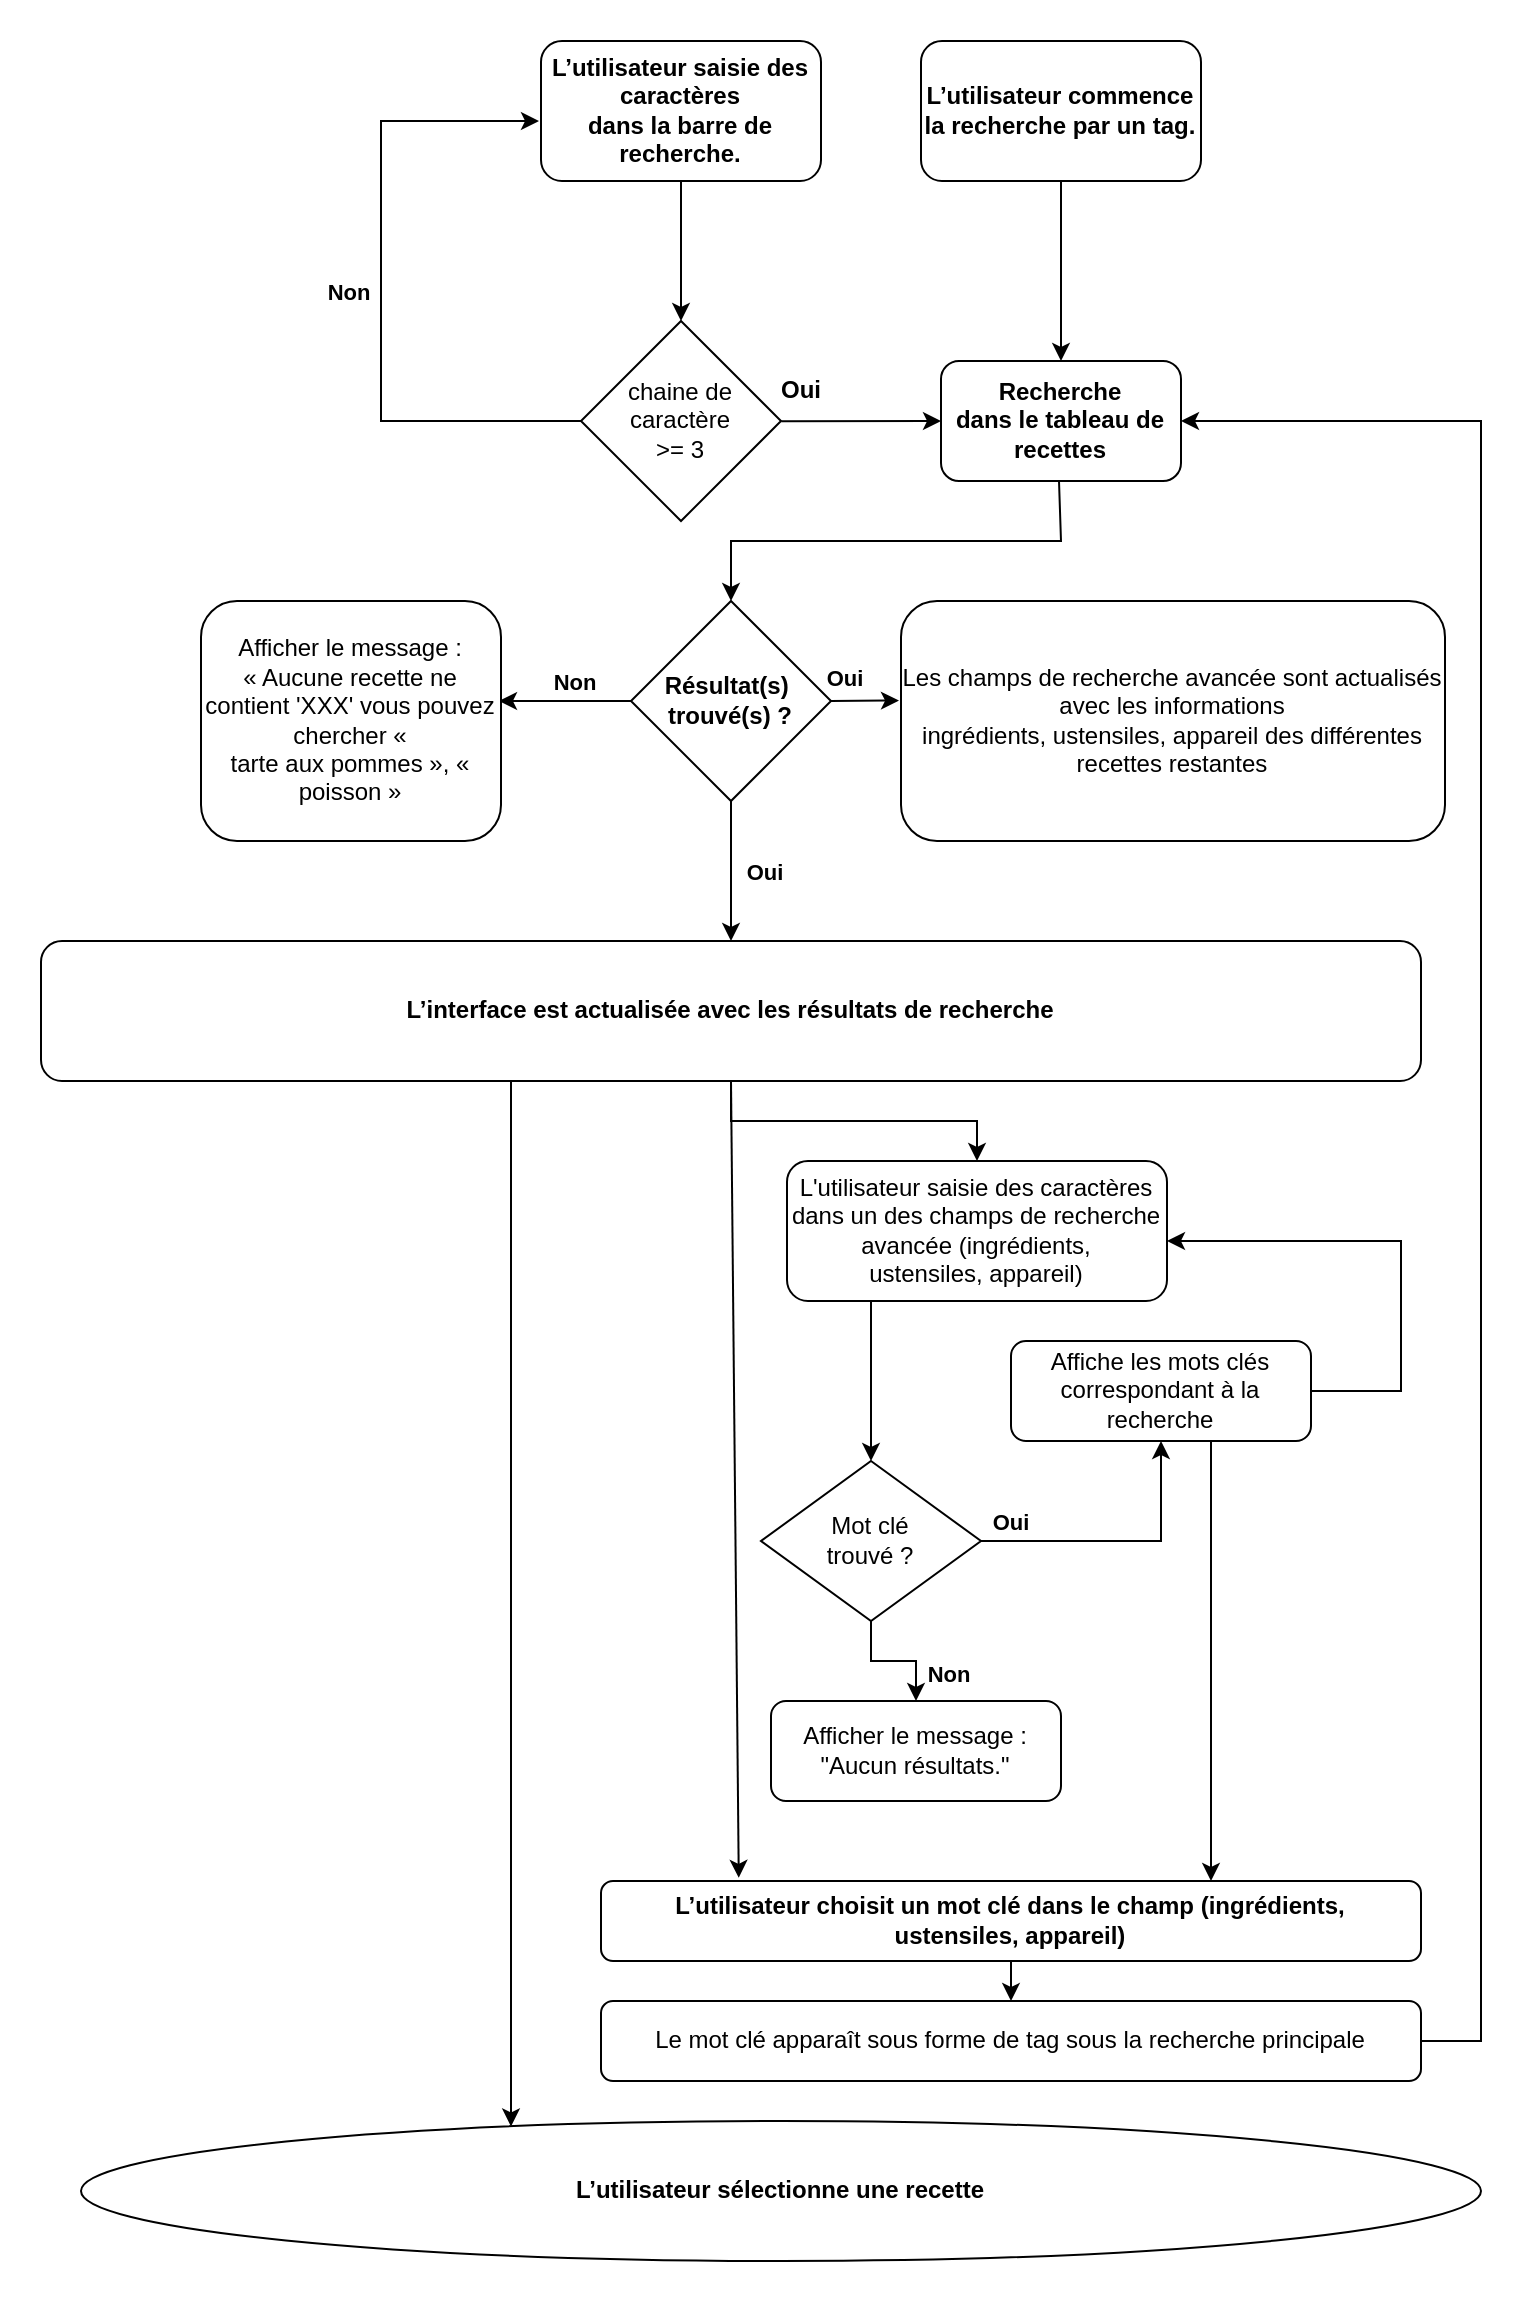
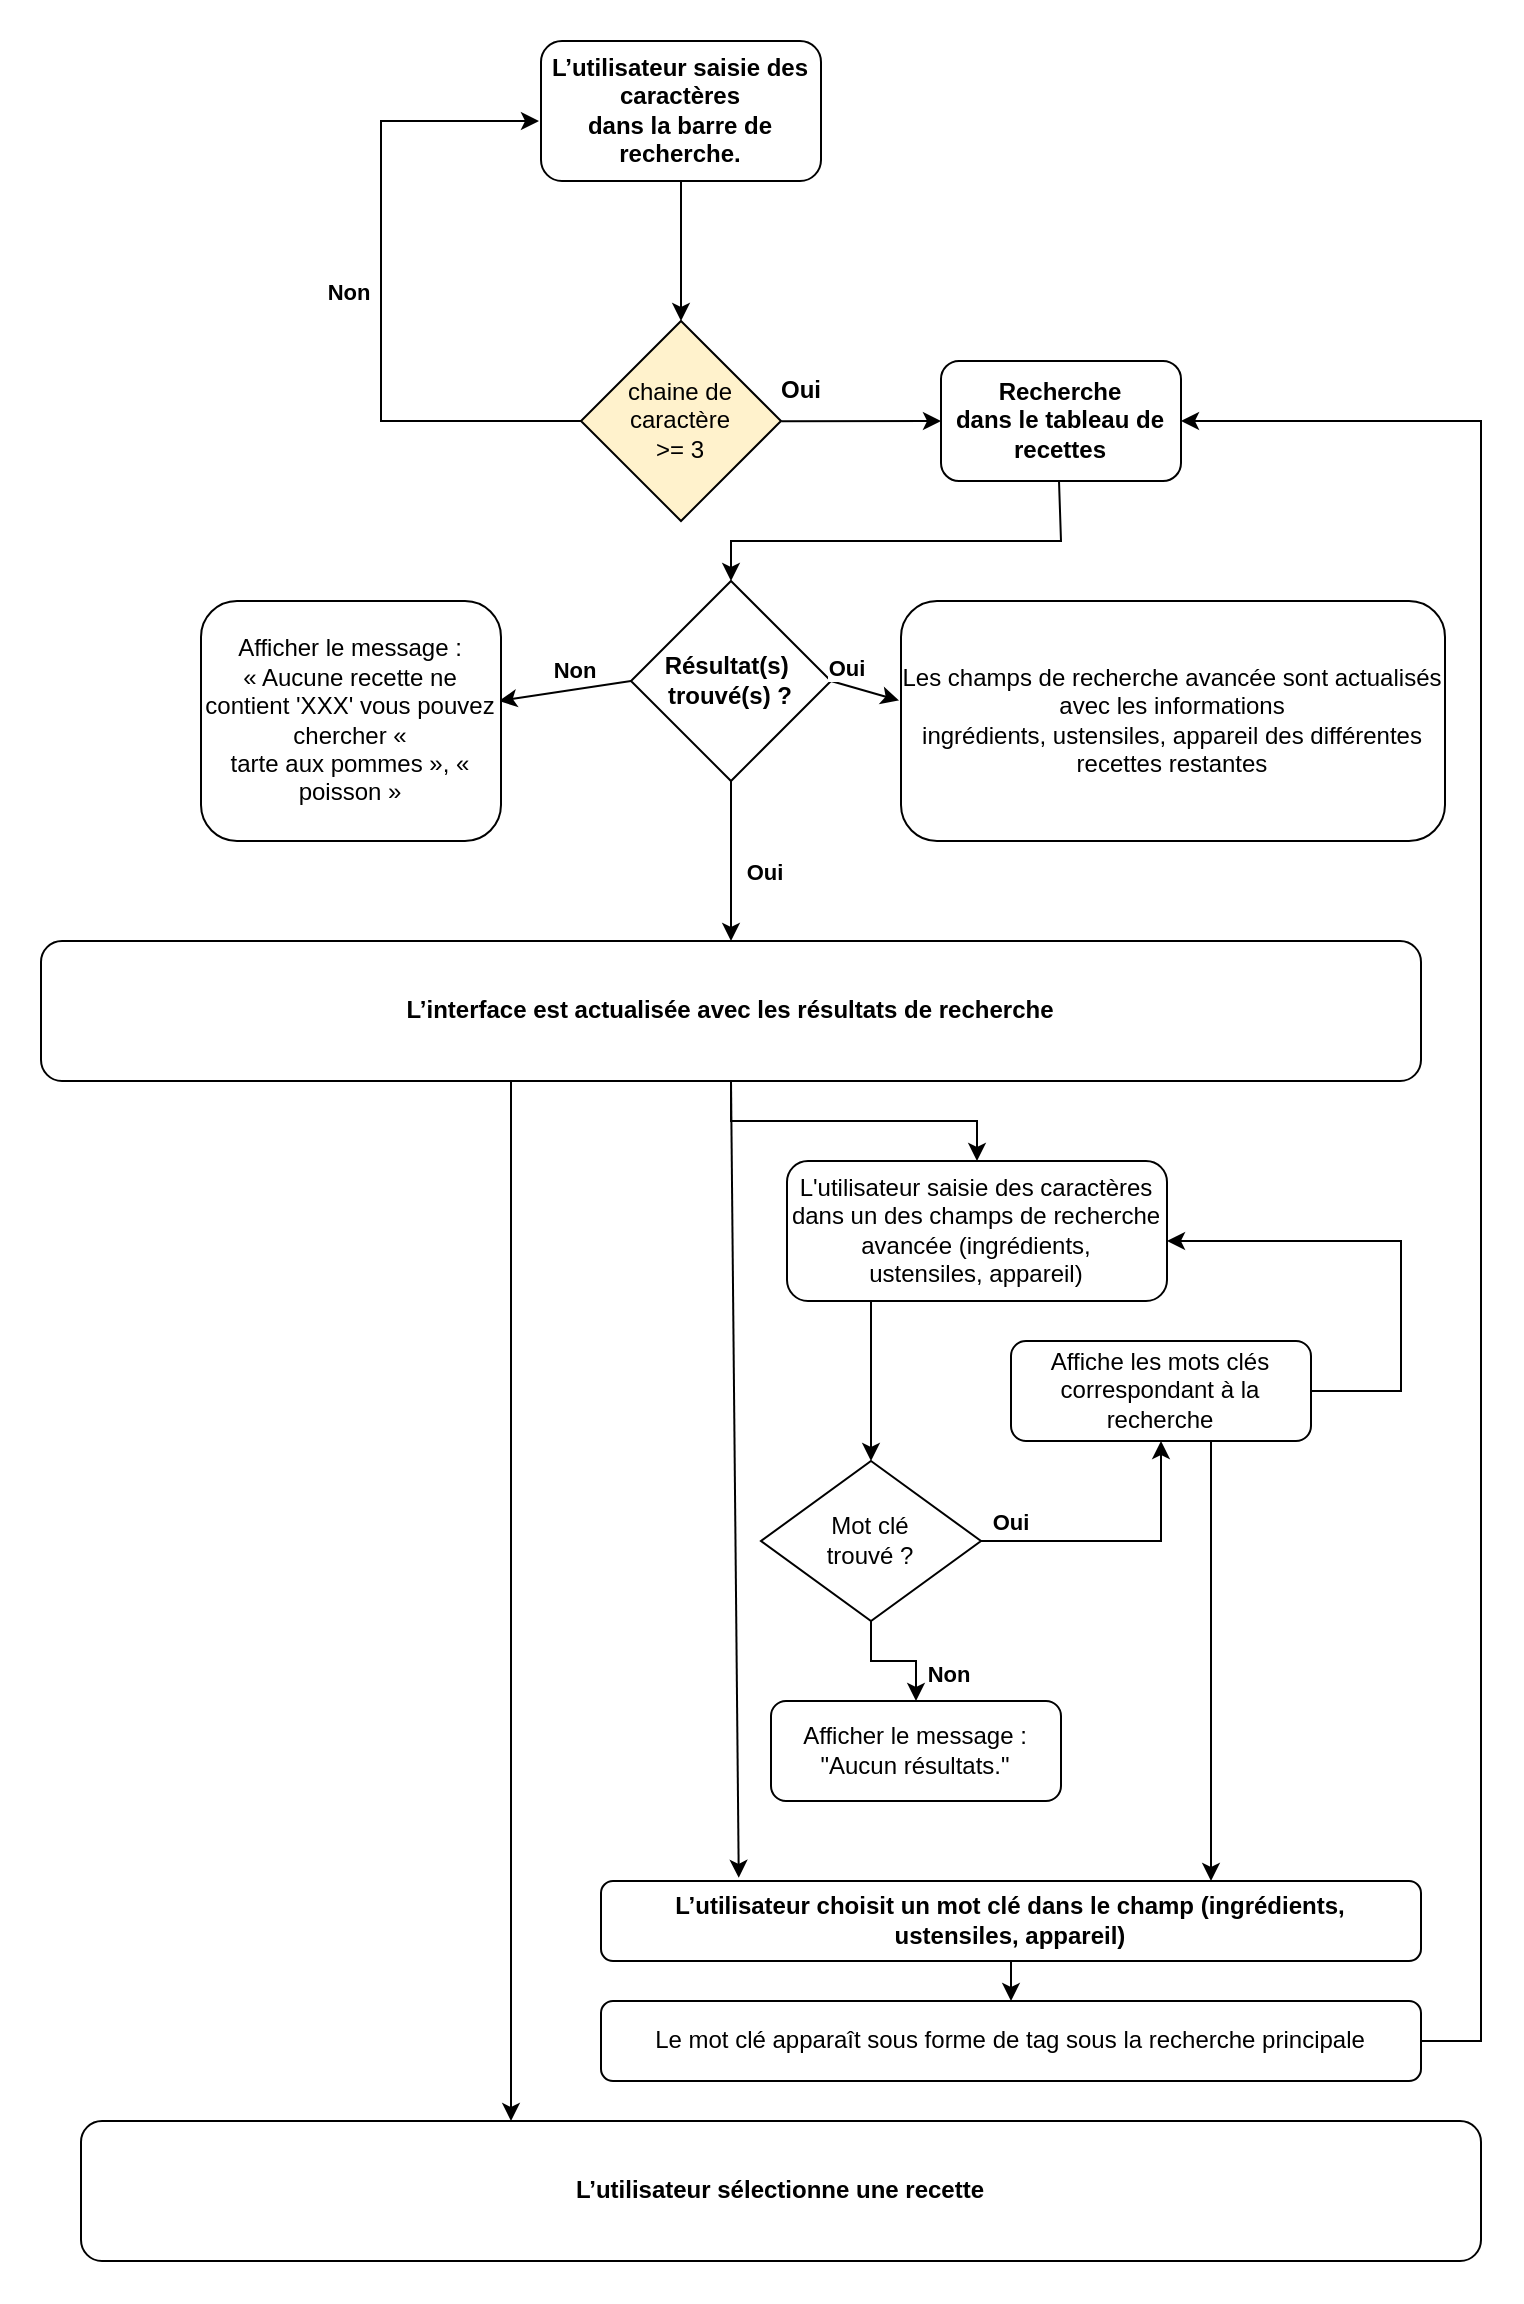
node "L’utilisateur commence la recherche par un tag.": removed
edge "L’utilisateur commence la recherche par un tag." -> "Recherche dans le tableau de recettes": removed
node "chaine de caractère >= 3": fillcolor #ffffff -> #fff2cc
node "Résultat(s) trouvé(s) ?": moved (731, 701) -> (731, 681)
node "L’utilisateur sélectionne une recette": shape ellipse -> rounded rectangle
